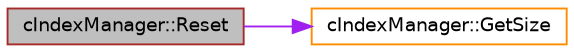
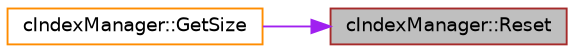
edge "cIndexManager::Reset" -> "cIndexManager::GetSize": reversed
